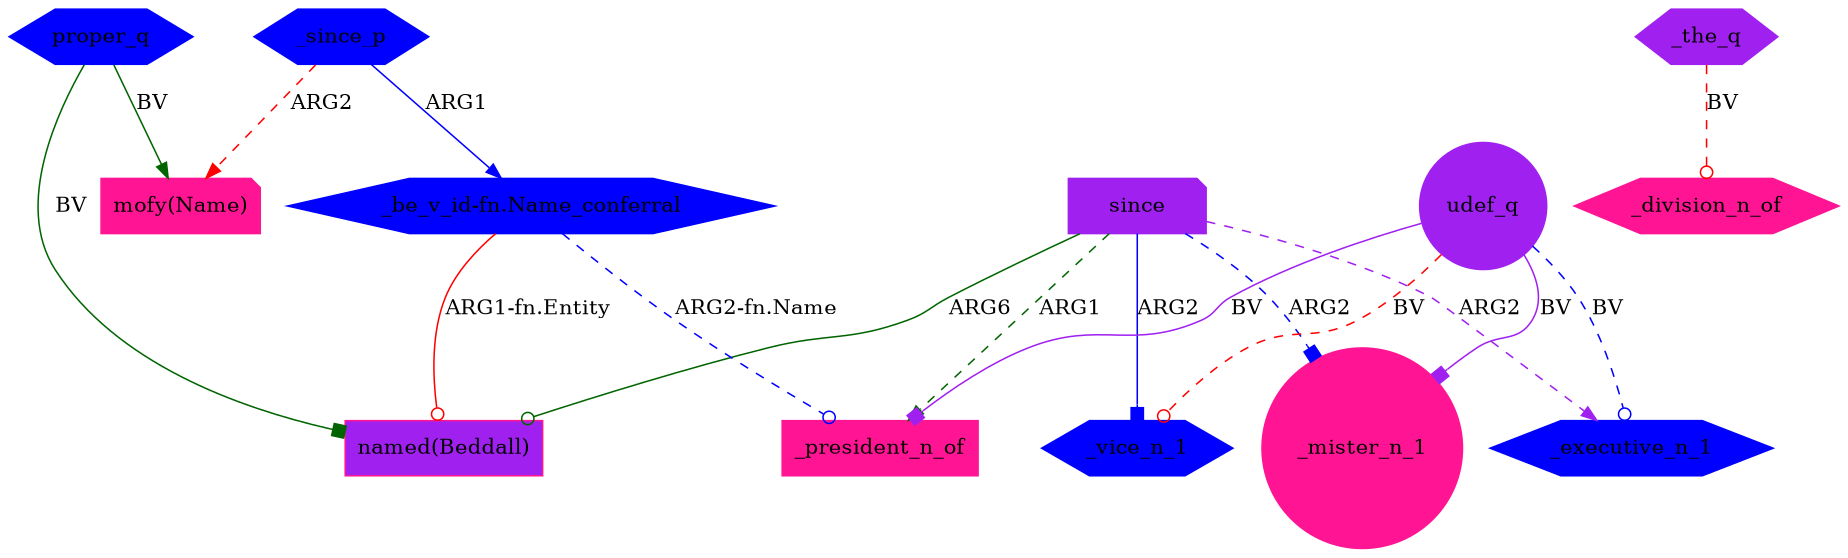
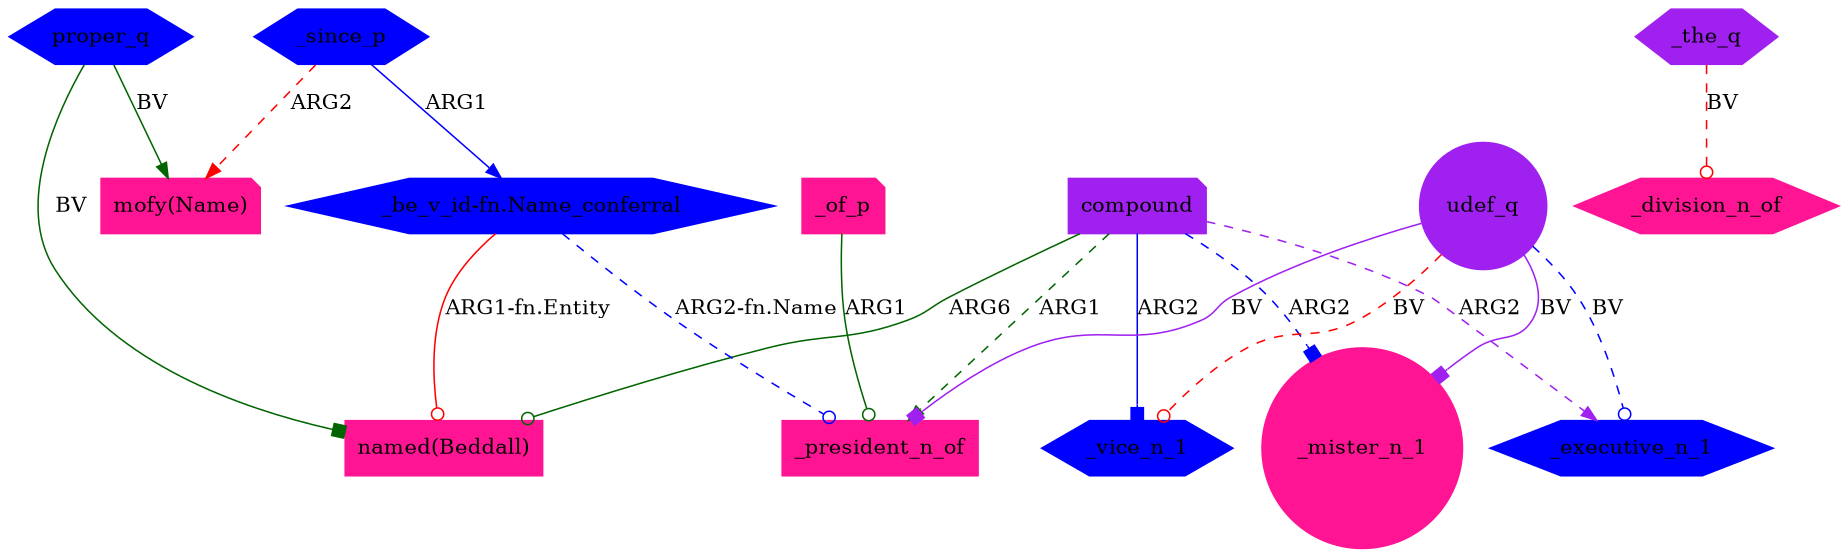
node "_of_p": added
node "since": label "since" -> "compound"
node "named(Beddall)": fillcolor purple -> deeppink
